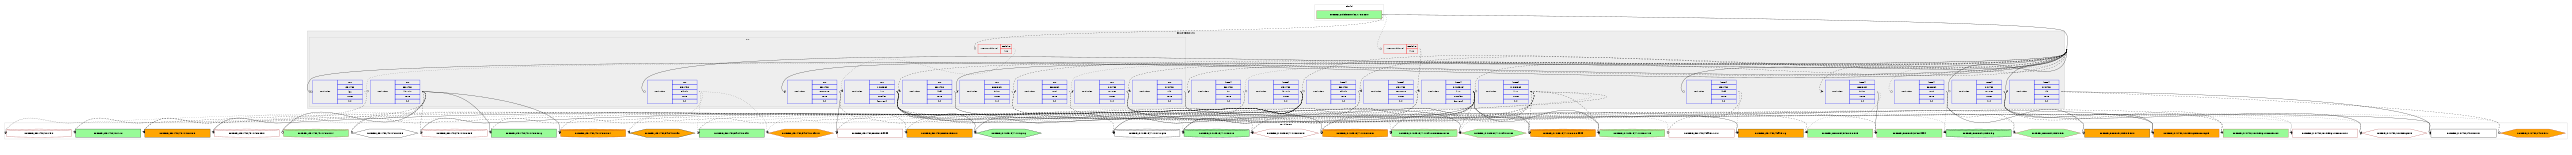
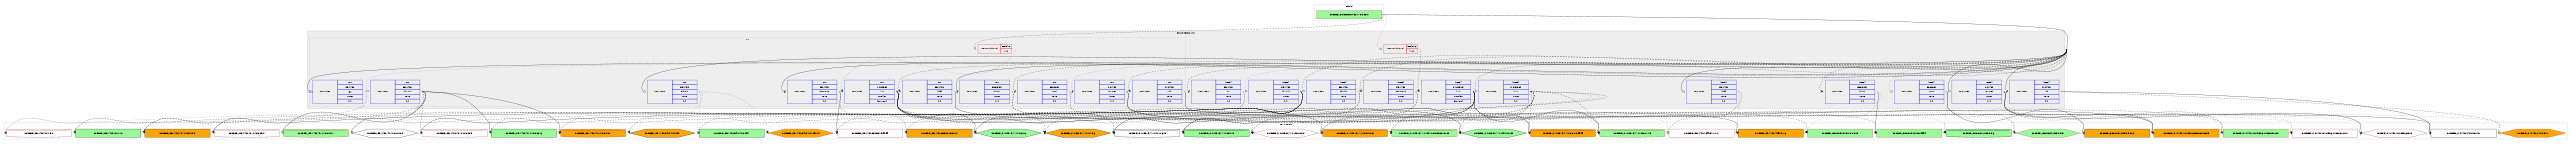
node "portage://sys-devel/llvm-17.0.6": added
node "portage://sys-devel/llvm-19.1.0_rc1": color brown -> black
